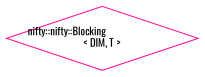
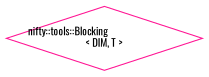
node "nifty::nifty::Blocking < DIM, T >": label "nifty::nifty::Blocking < DIM, T >" -> "nifty::tools::Blocking < DIM, T >"
